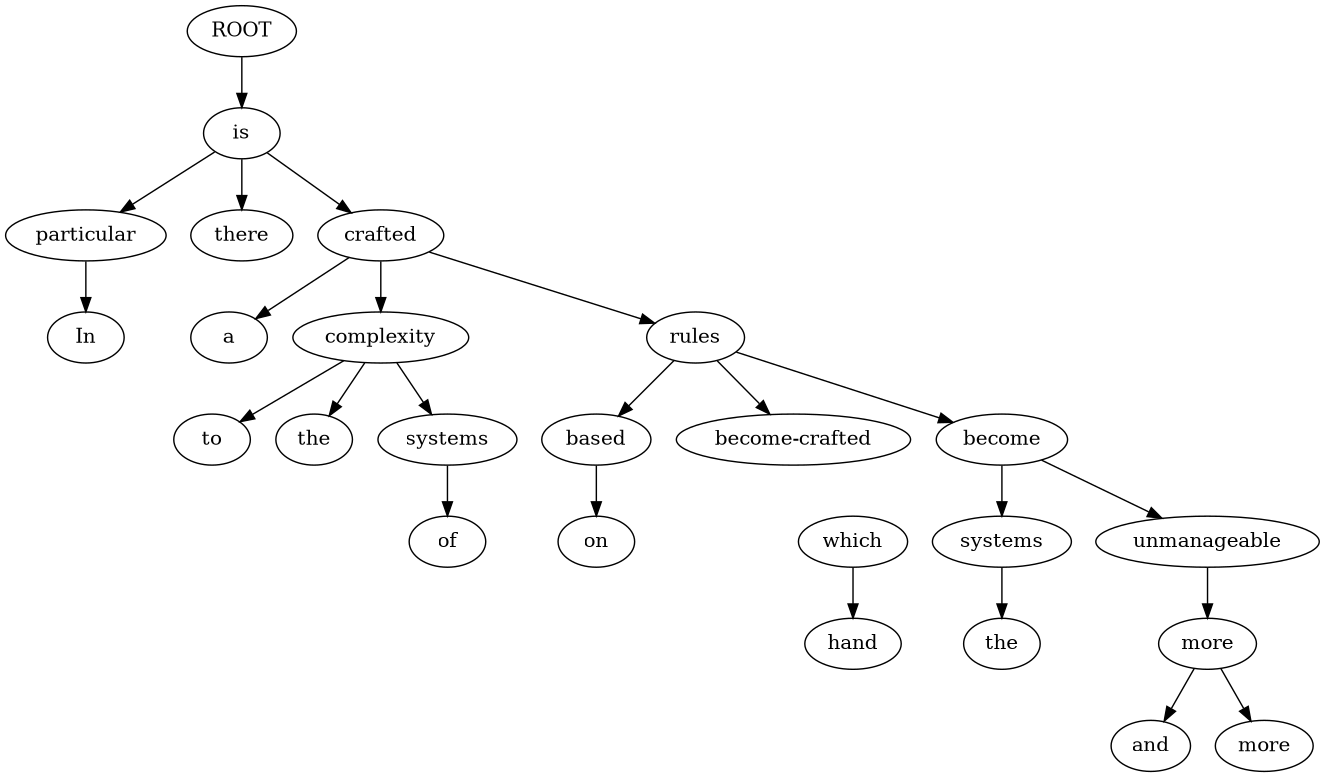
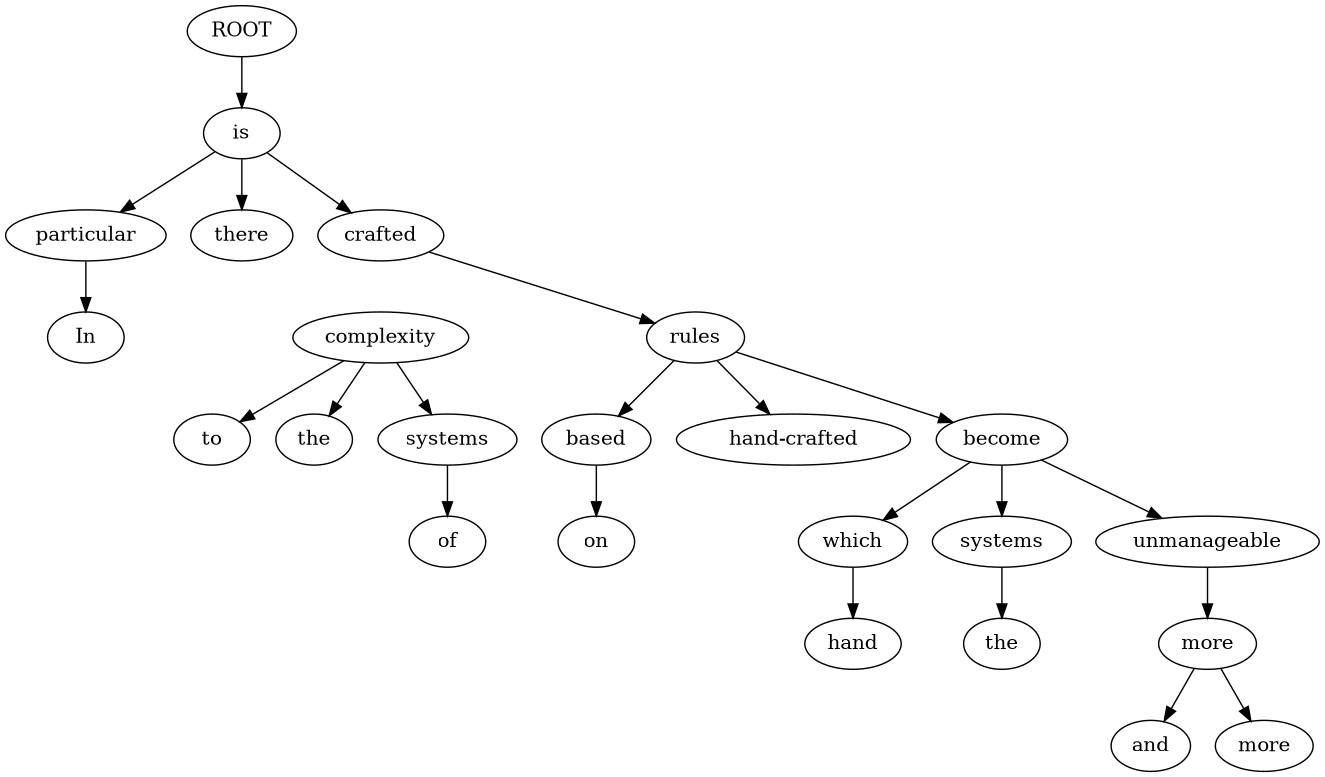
edge "crafted" -> "complexity": removed
node "a": removed
node "become-crafted": label "become-crafted" -> "hand-crafted"
edge "become" -> "which": added
